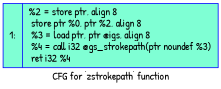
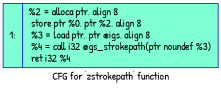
node "1:": text "%2 = store ptr, align 8" -> "%2 = alloca ptr, align 8"
